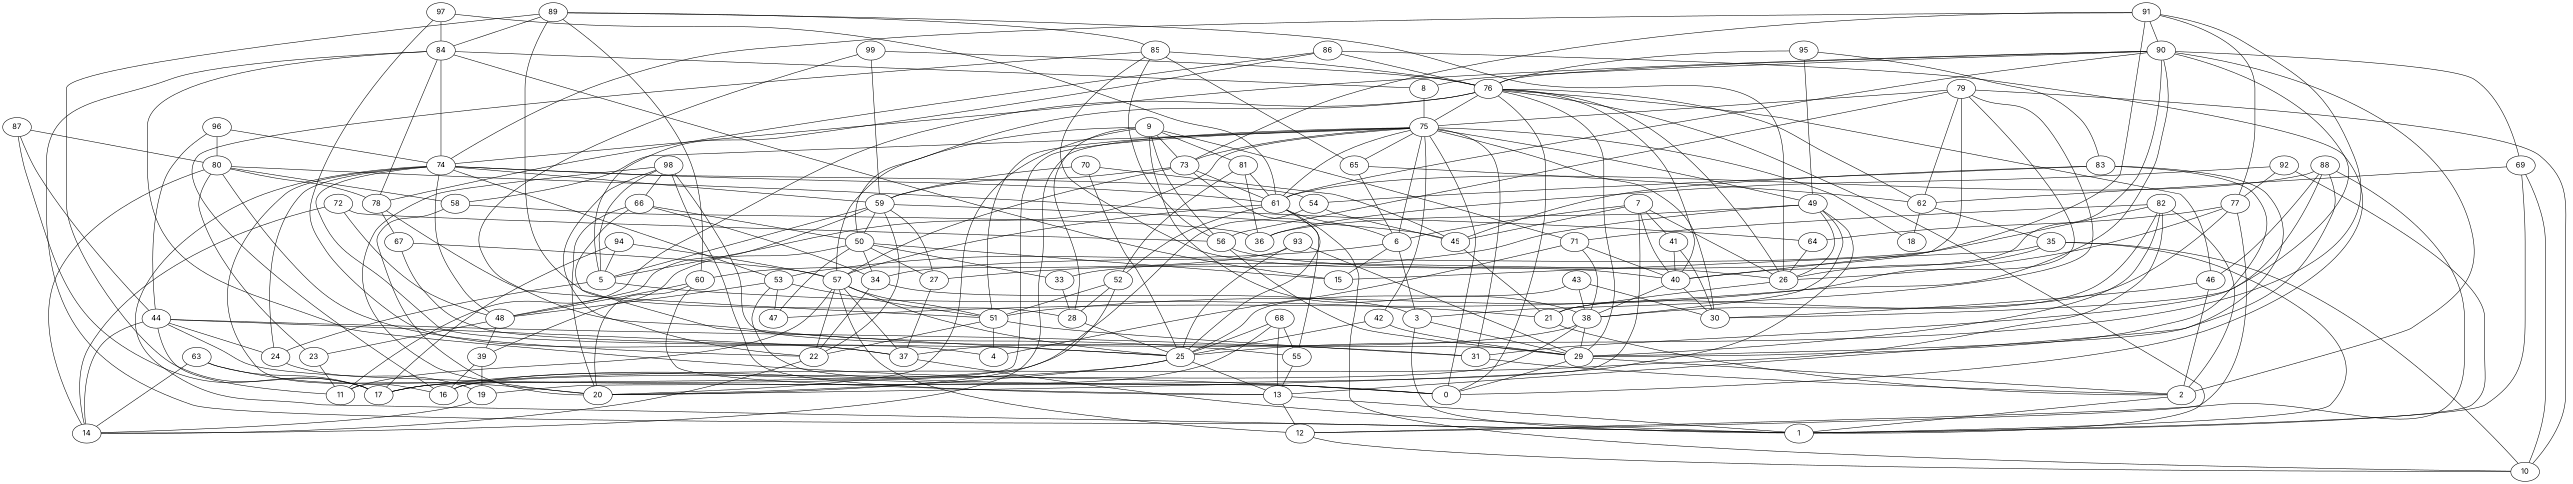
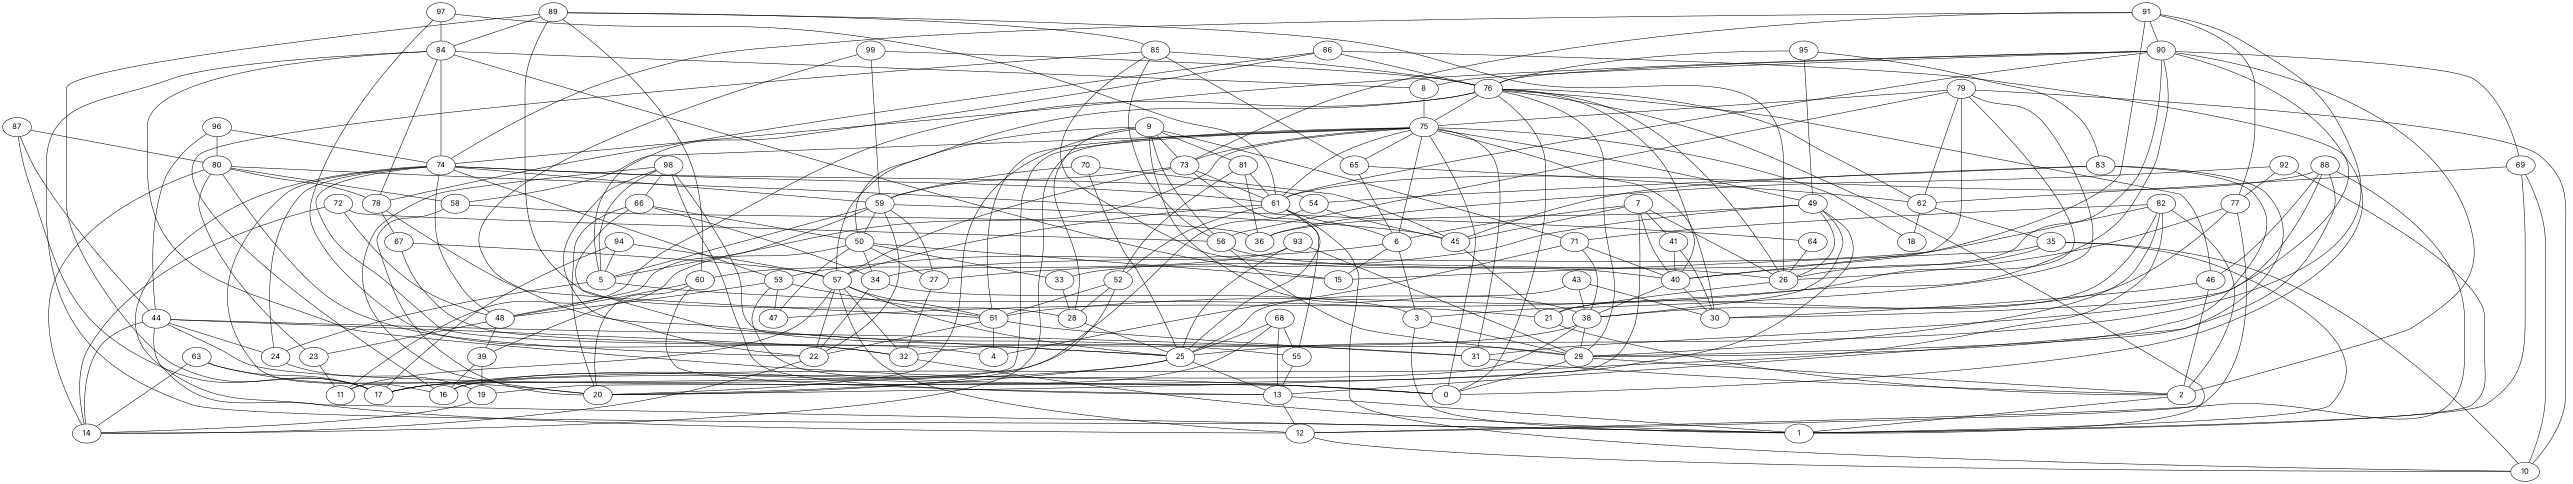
edge "77" -- "64": removed
node "42": removed
node "37": label "37" -> "32"
edge "44" -- "11": now "44" -- "12"
